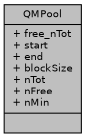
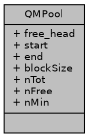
node "QMPool": text "+ free_nTot" -> "+ free_head"
